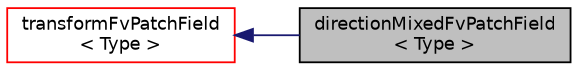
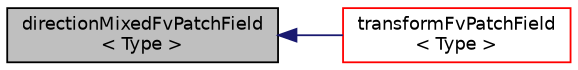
edge "directionMixedFvPatchField < Type >" -> "transformFvPatchField < Type >": reversed
